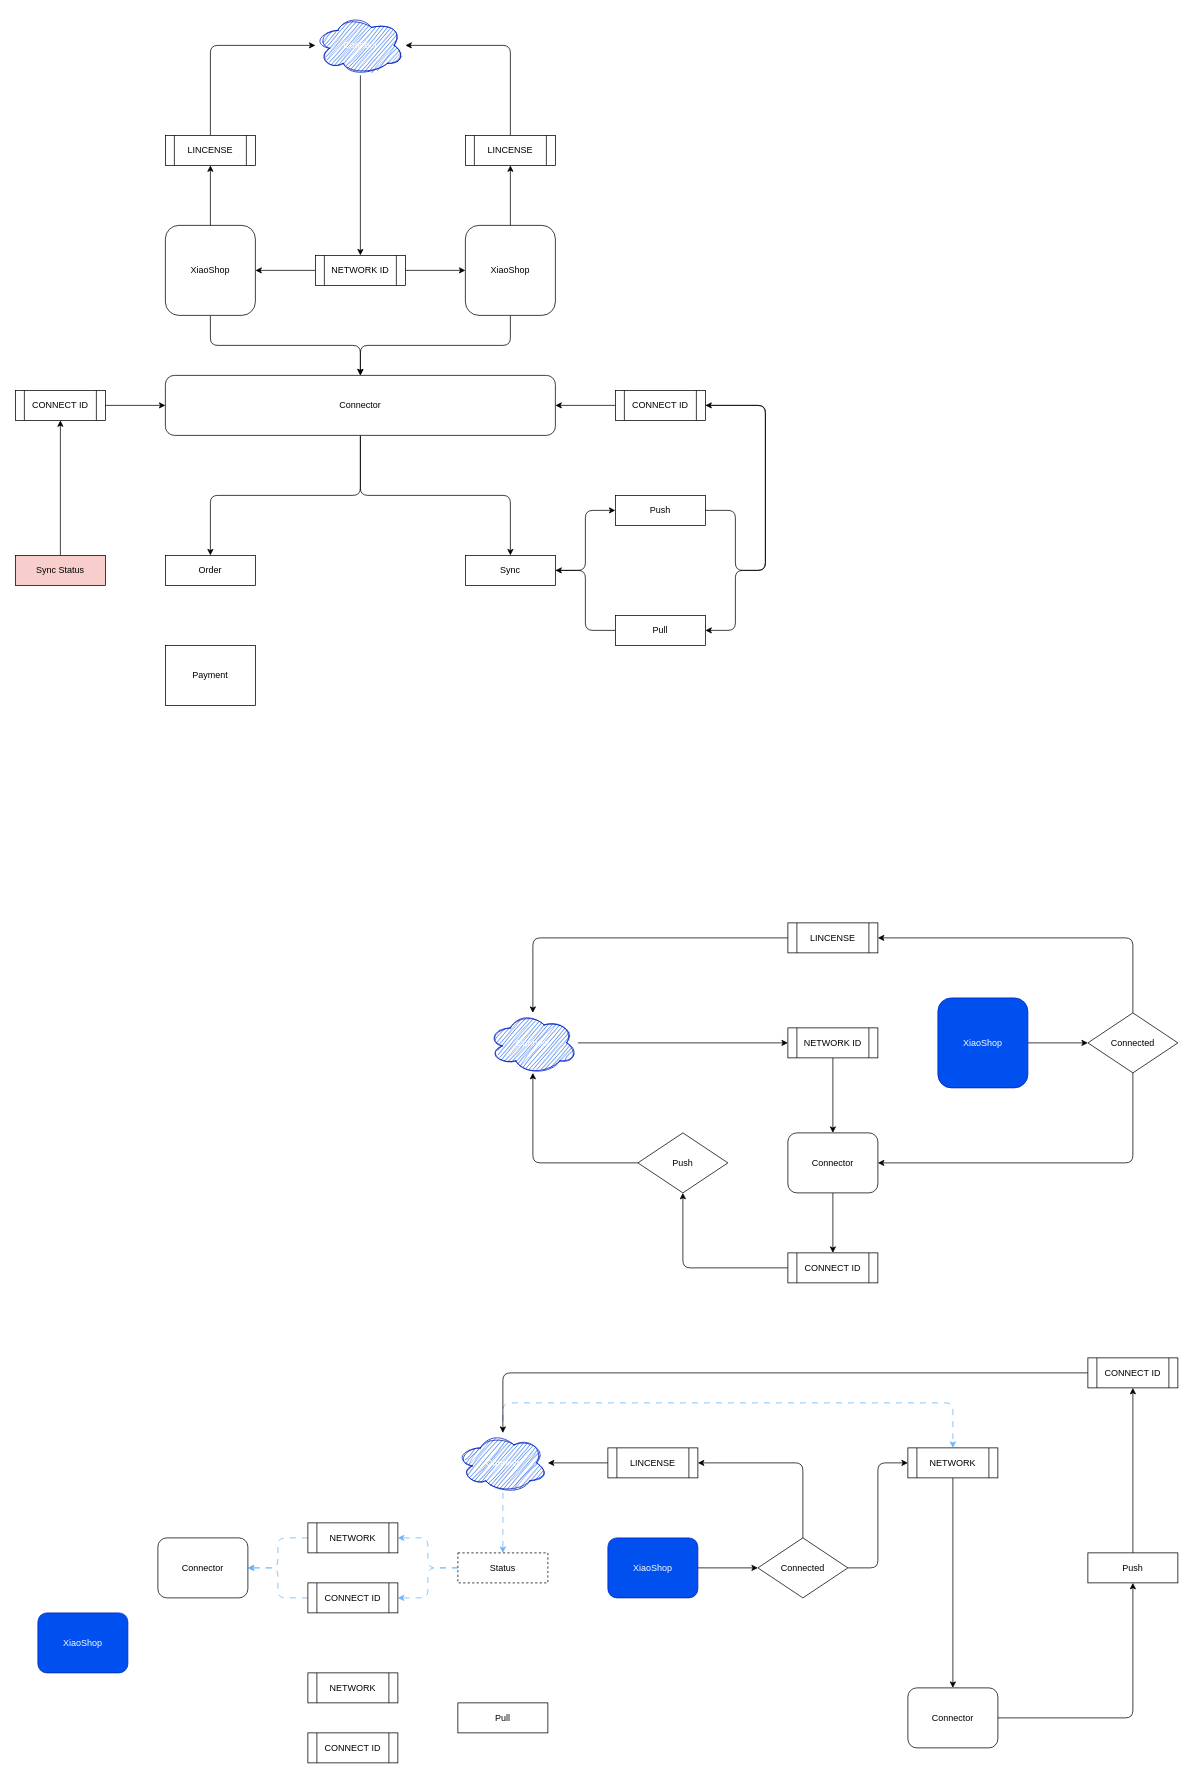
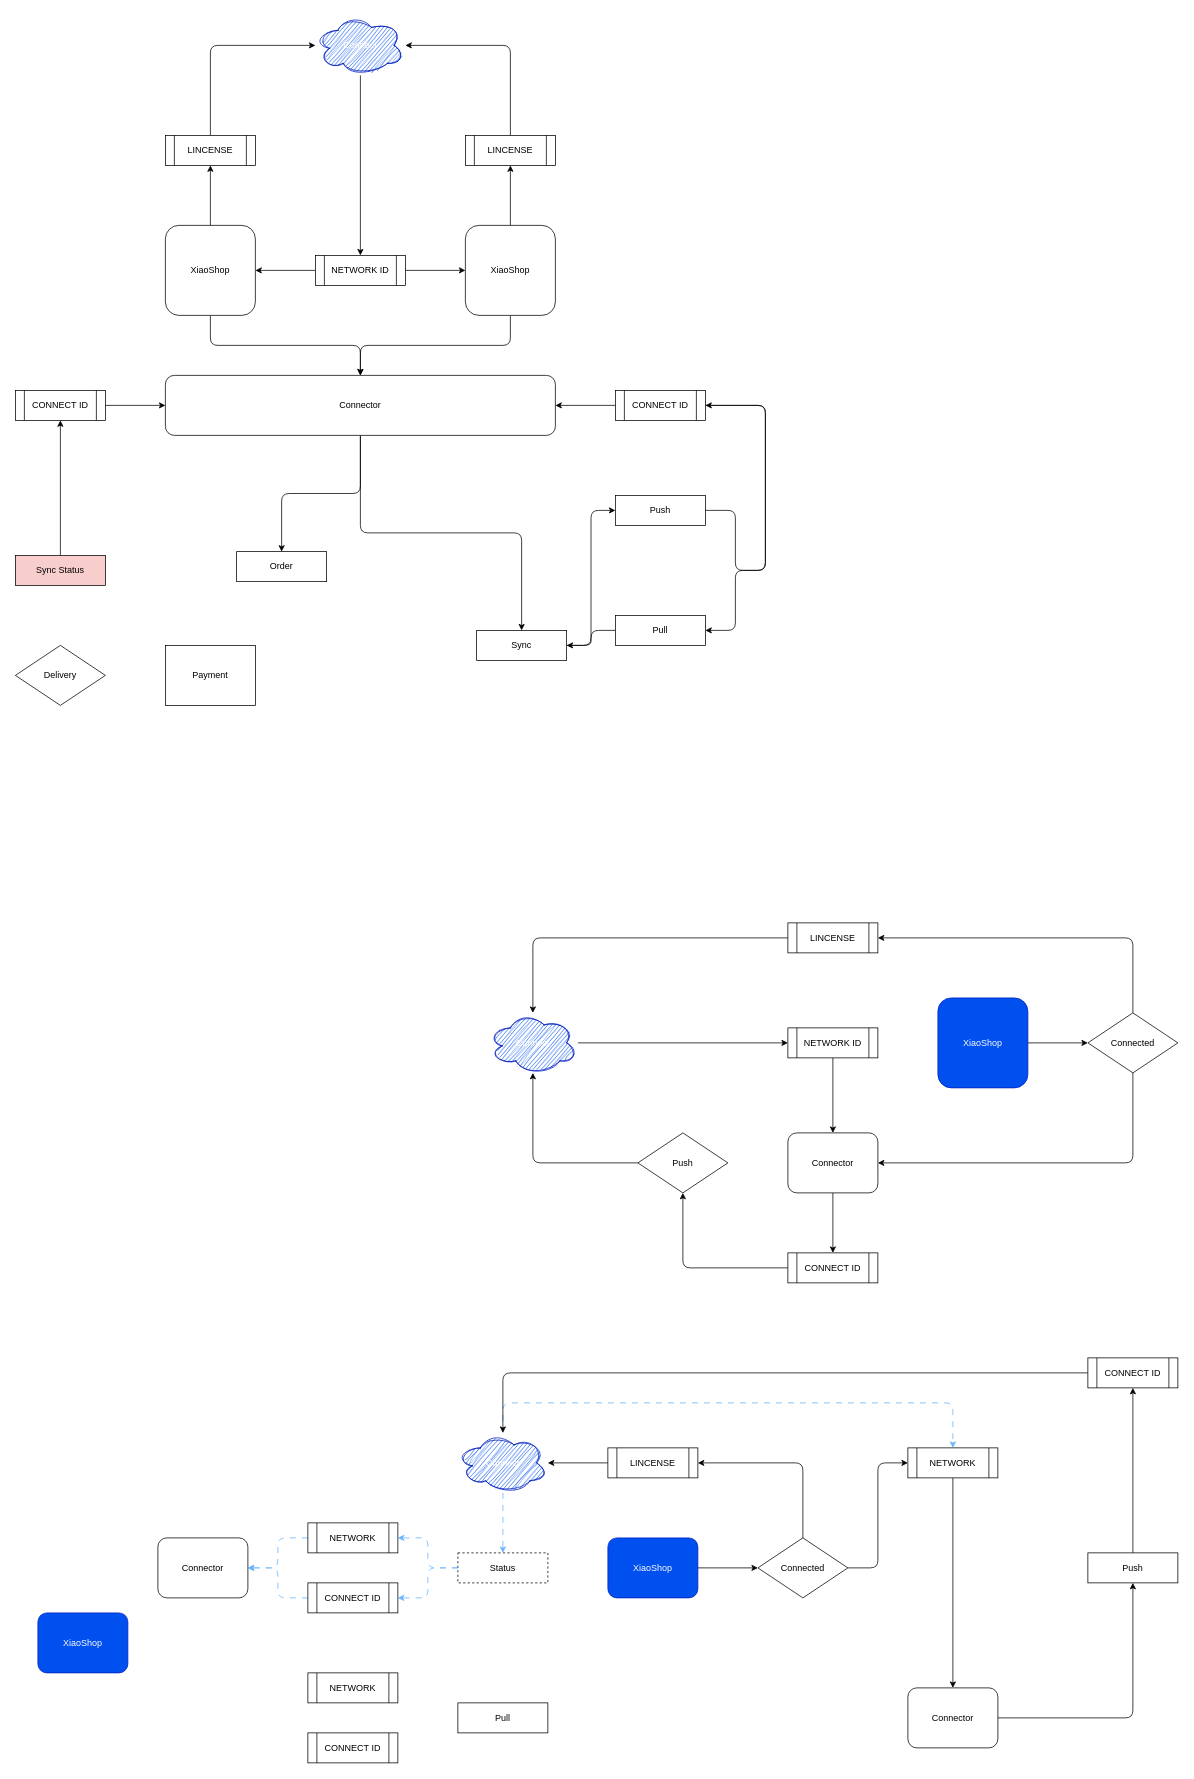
node "Order": moved (210, 570) -> (282, 567)
node "Sync": moved (510, 570) -> (522, 645)
node "Delivery": added
